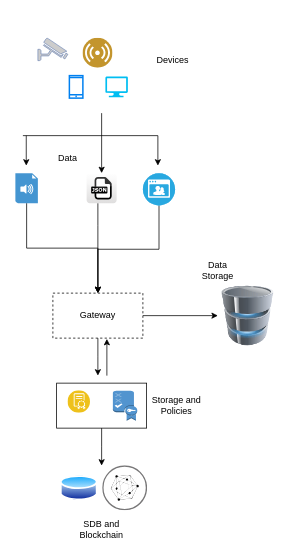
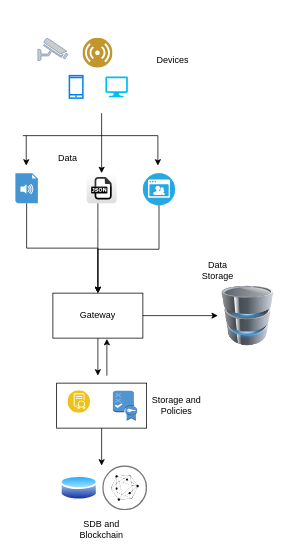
node "Gateway": style dashed -> solid
